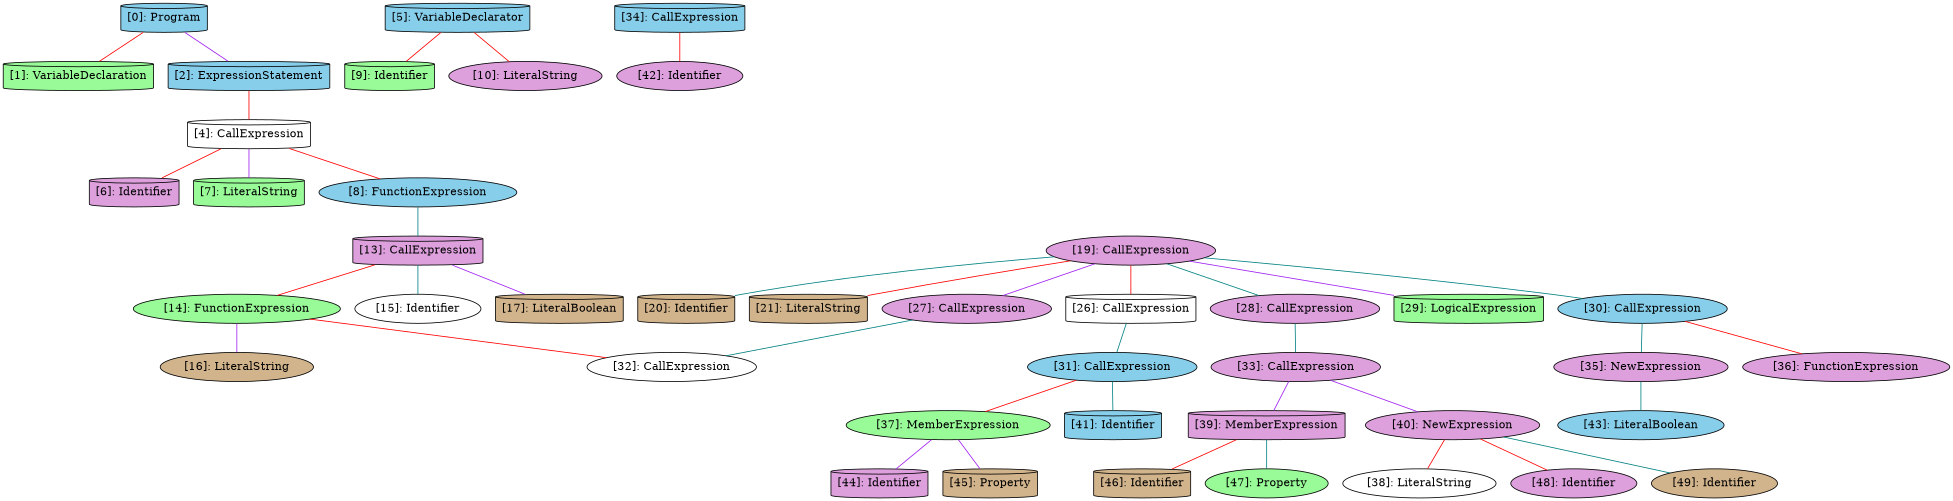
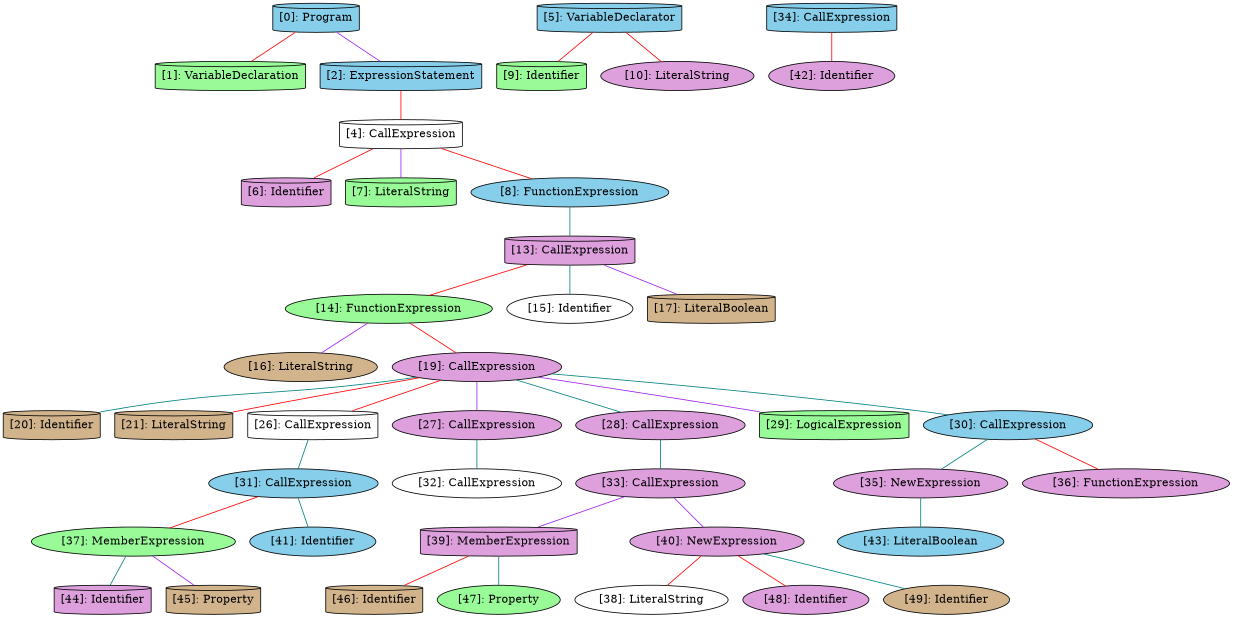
edge "[14]: FunctionExpression" -- "[32]: CallExpression": now "[14]: FunctionExpression" -- "[19]: CallExpression"
node "[41]: Identifier": shape cylinder -> ellipse
edge "[37]: MemberExpression" -- "[44]: Identifier": color purple -> teal
